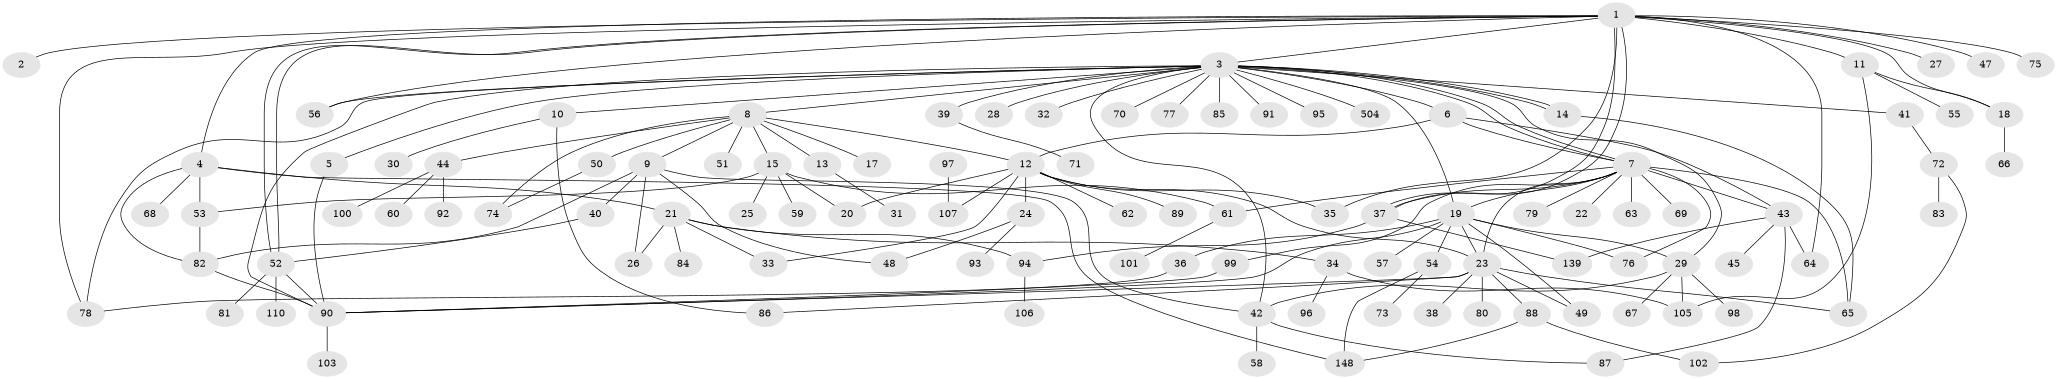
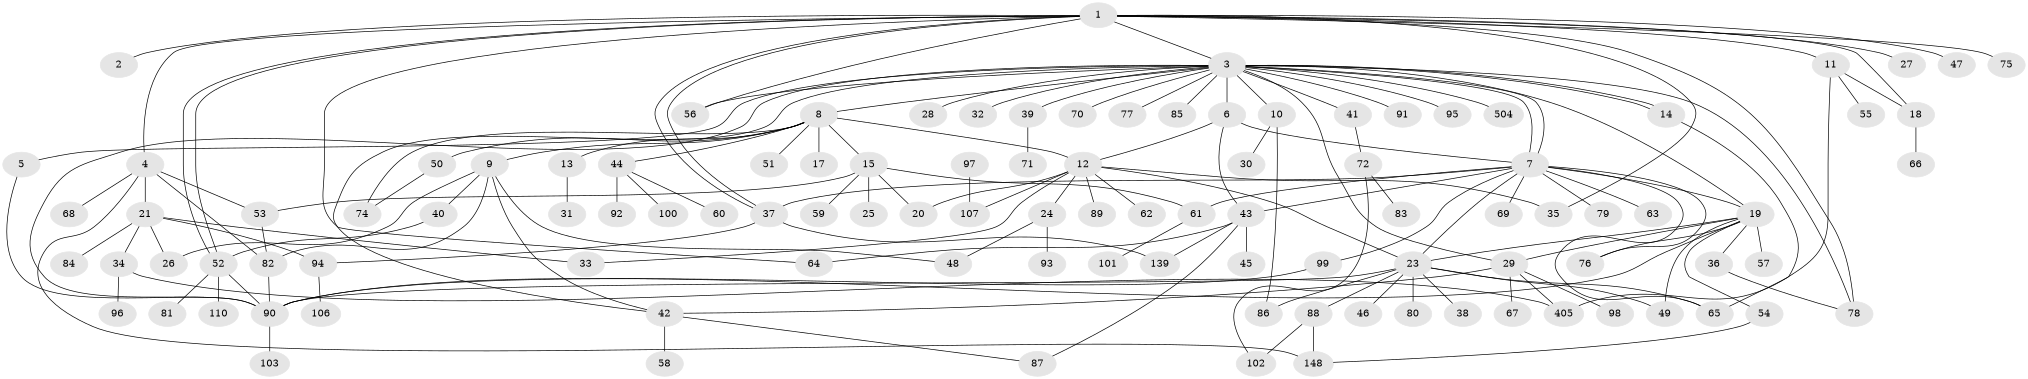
node "22": removed
node "46": added
node "73": removed
node "105": label "105" -> "405"
